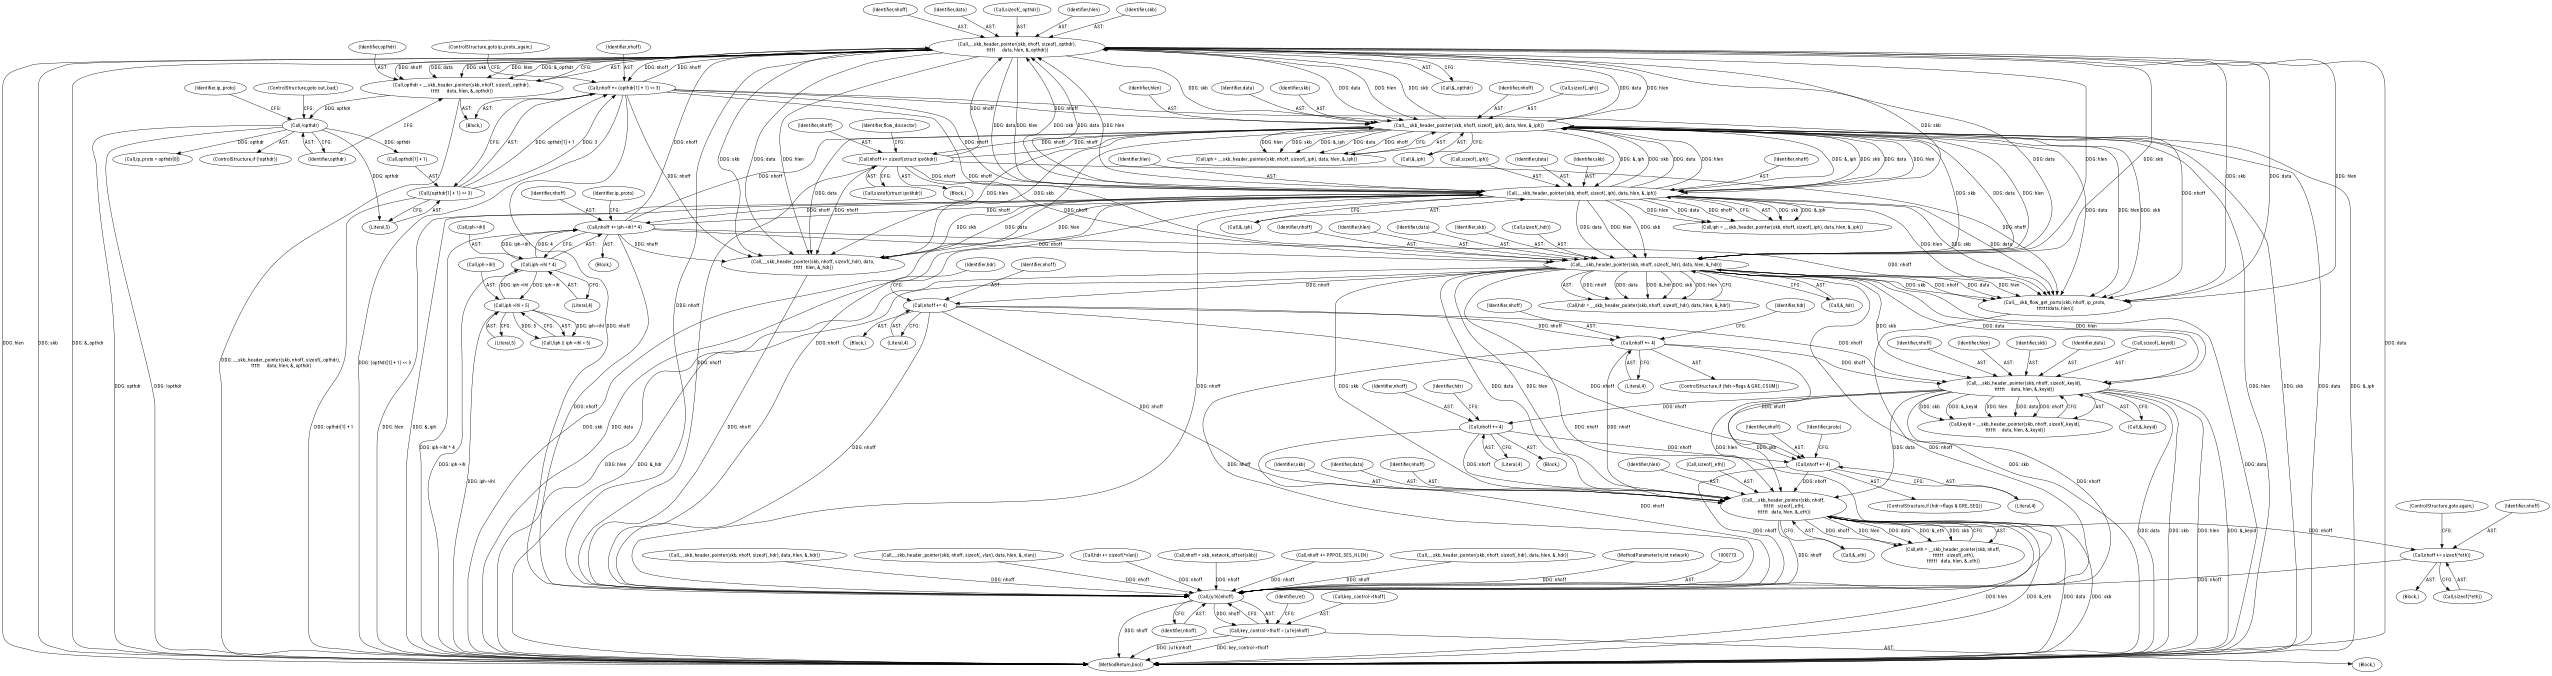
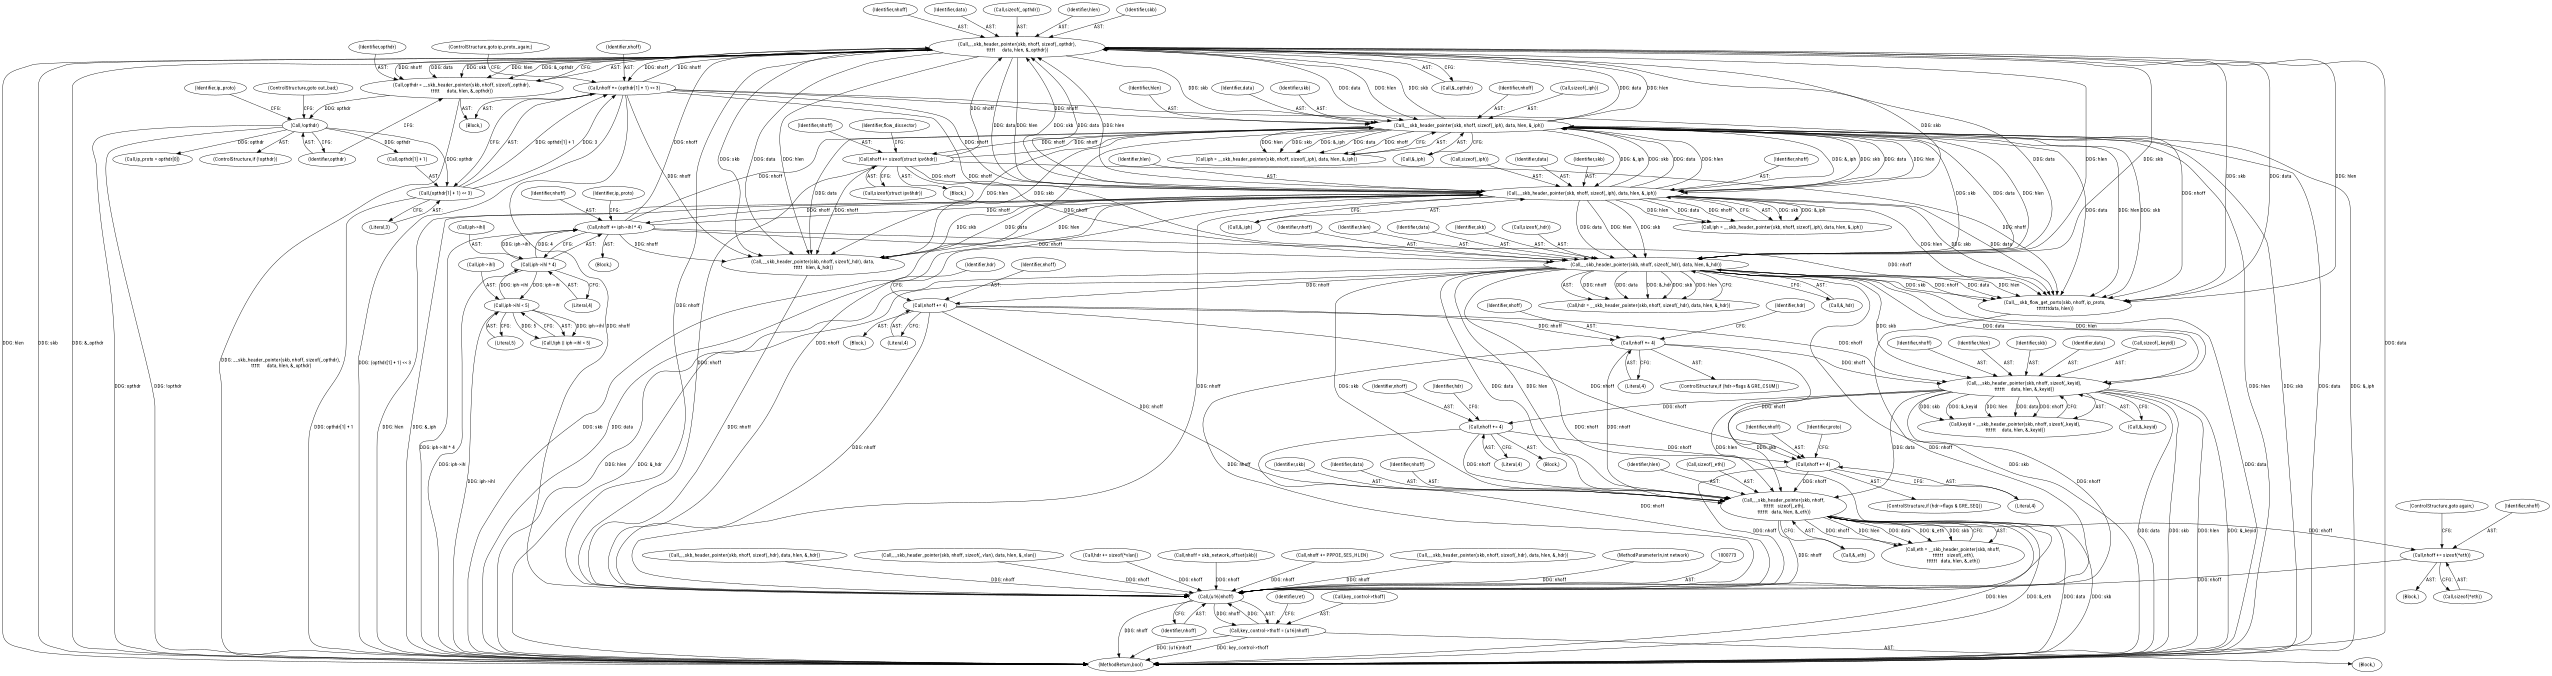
edge "(Call,!opthdr)" -> "(Literal,3)": now "(Call,!opthdr)" -> "(Call,(opthdr[1] + 1) << 3)"
edge "(Call,nhoff += iph->ihl * 4)" -> "(Call,(u16)nhoff)": removed, label "DDG: nhoff"
edge "(Call,key_control->thoff = (u16)nhoff)" -> "(Call,(u16)nhoff)": label "CFG: " -> "DDG: "
